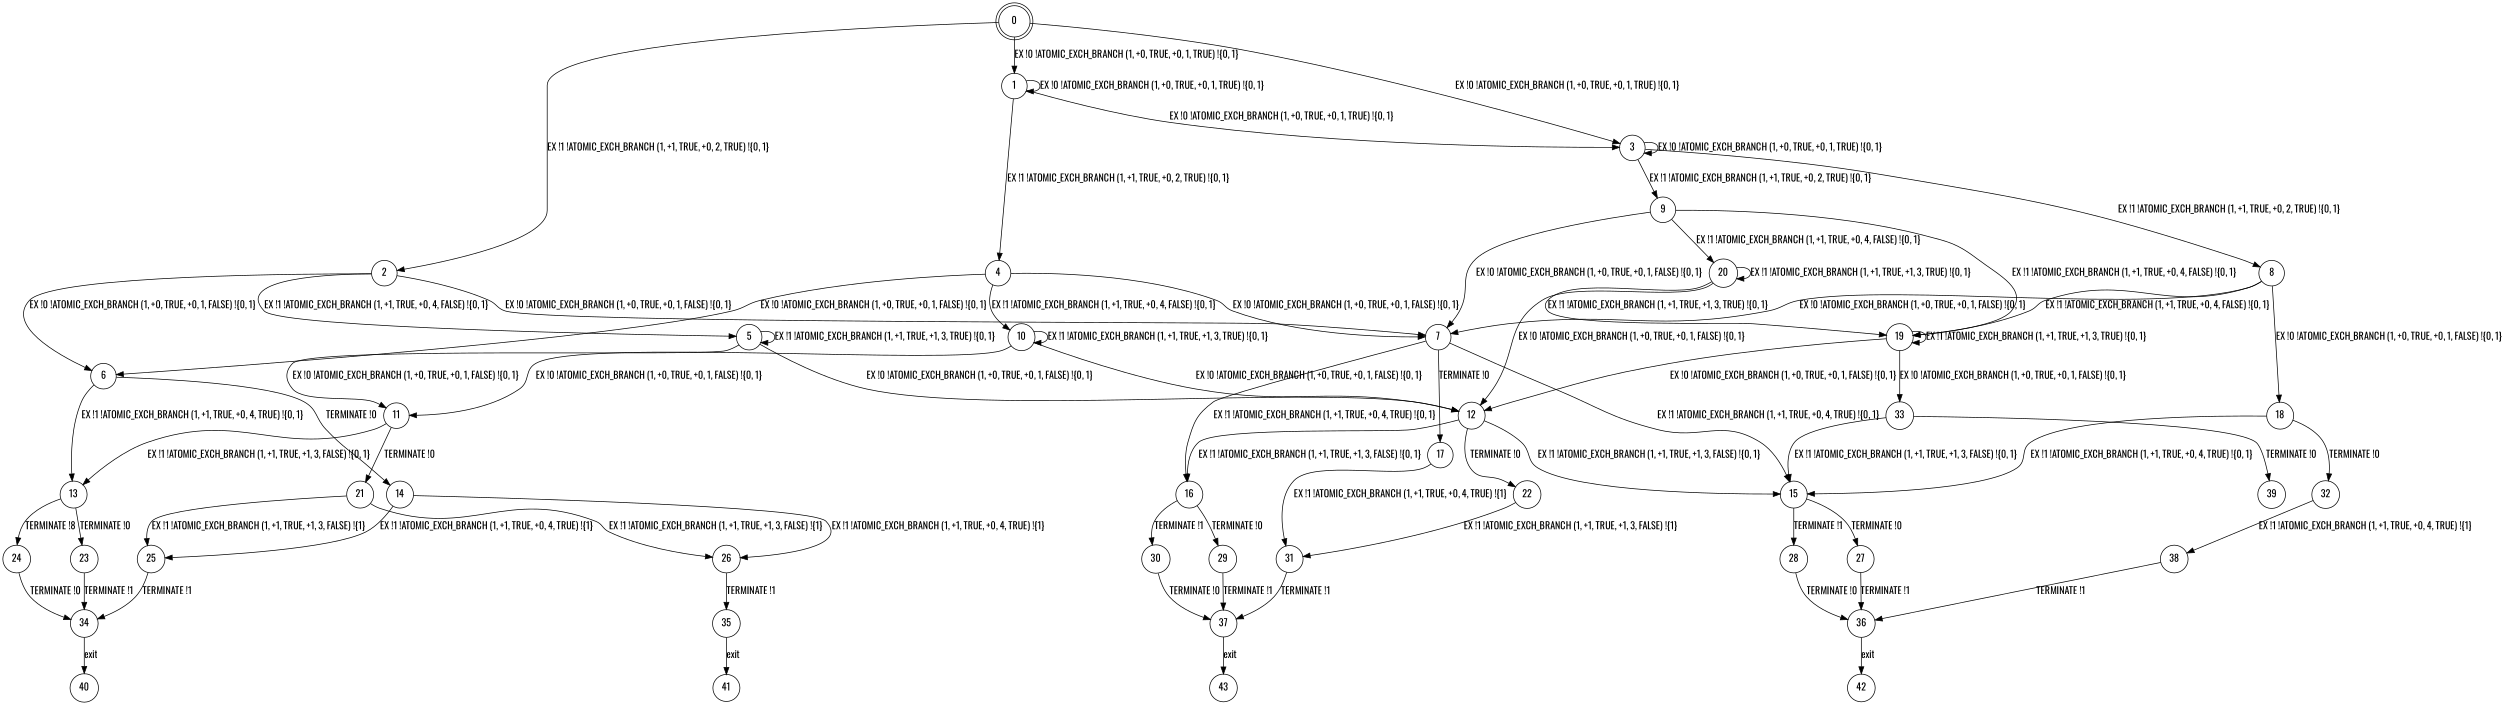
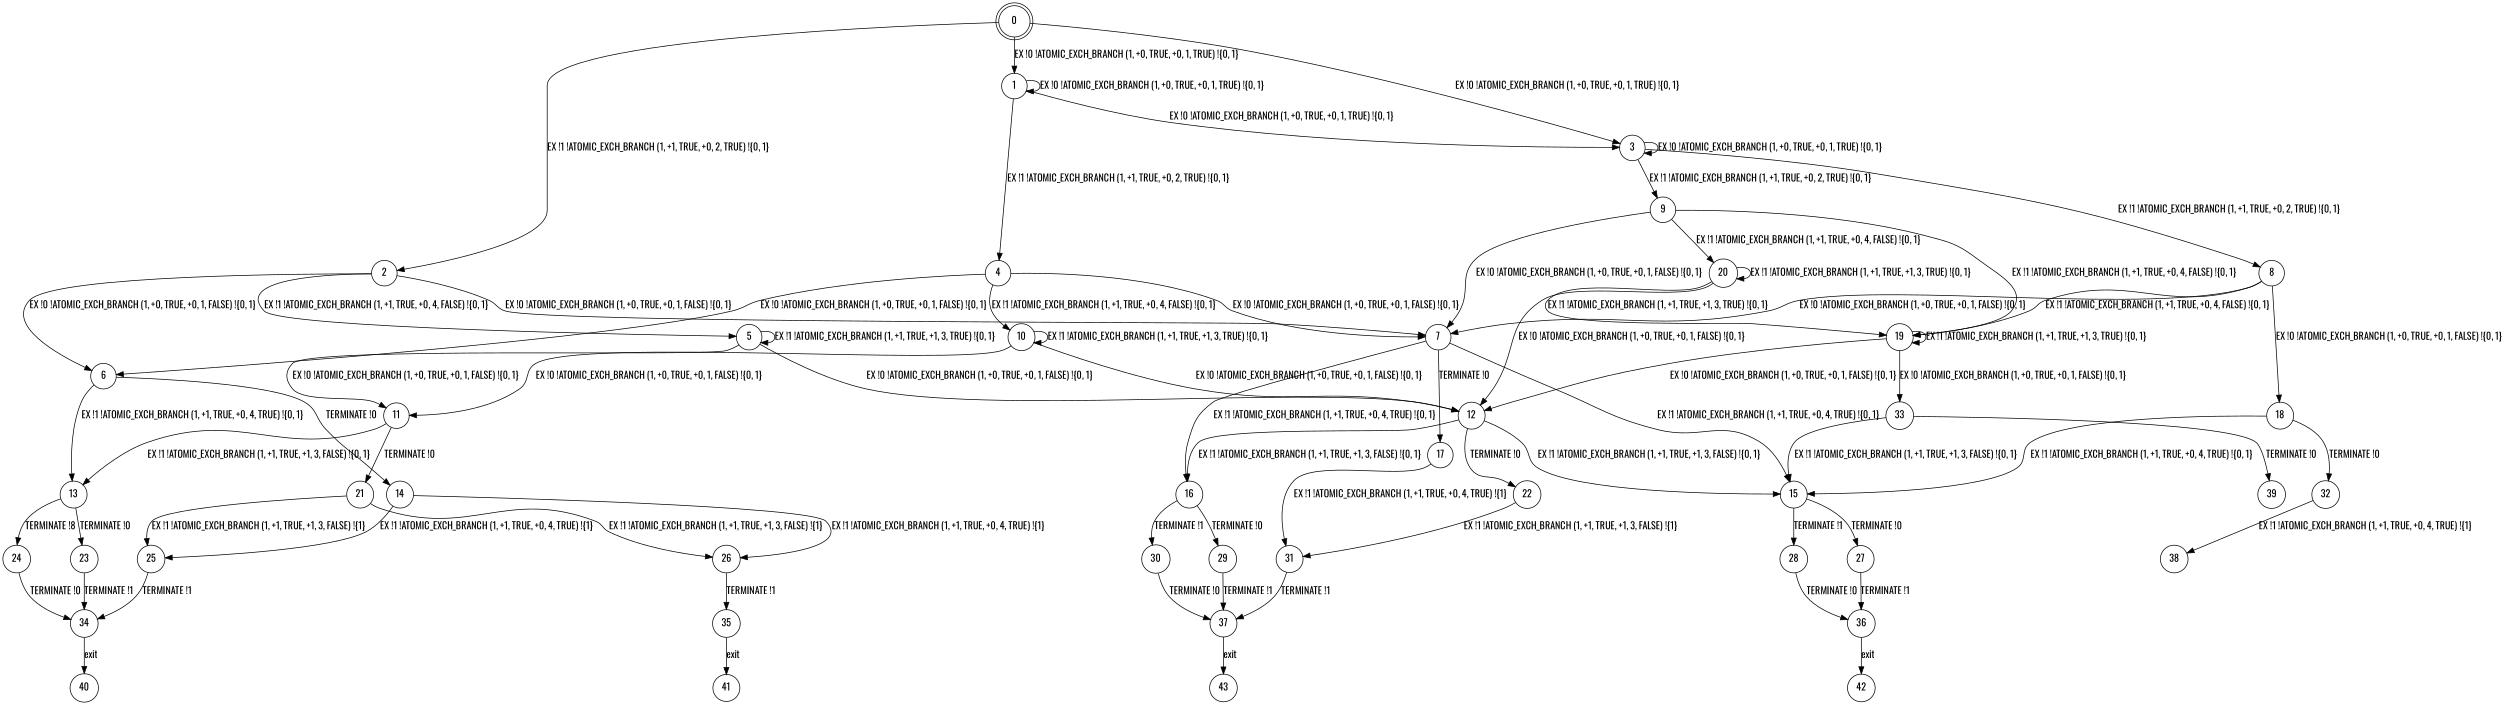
edge "38" -> "36": removed, label "TERMINATE !1"
